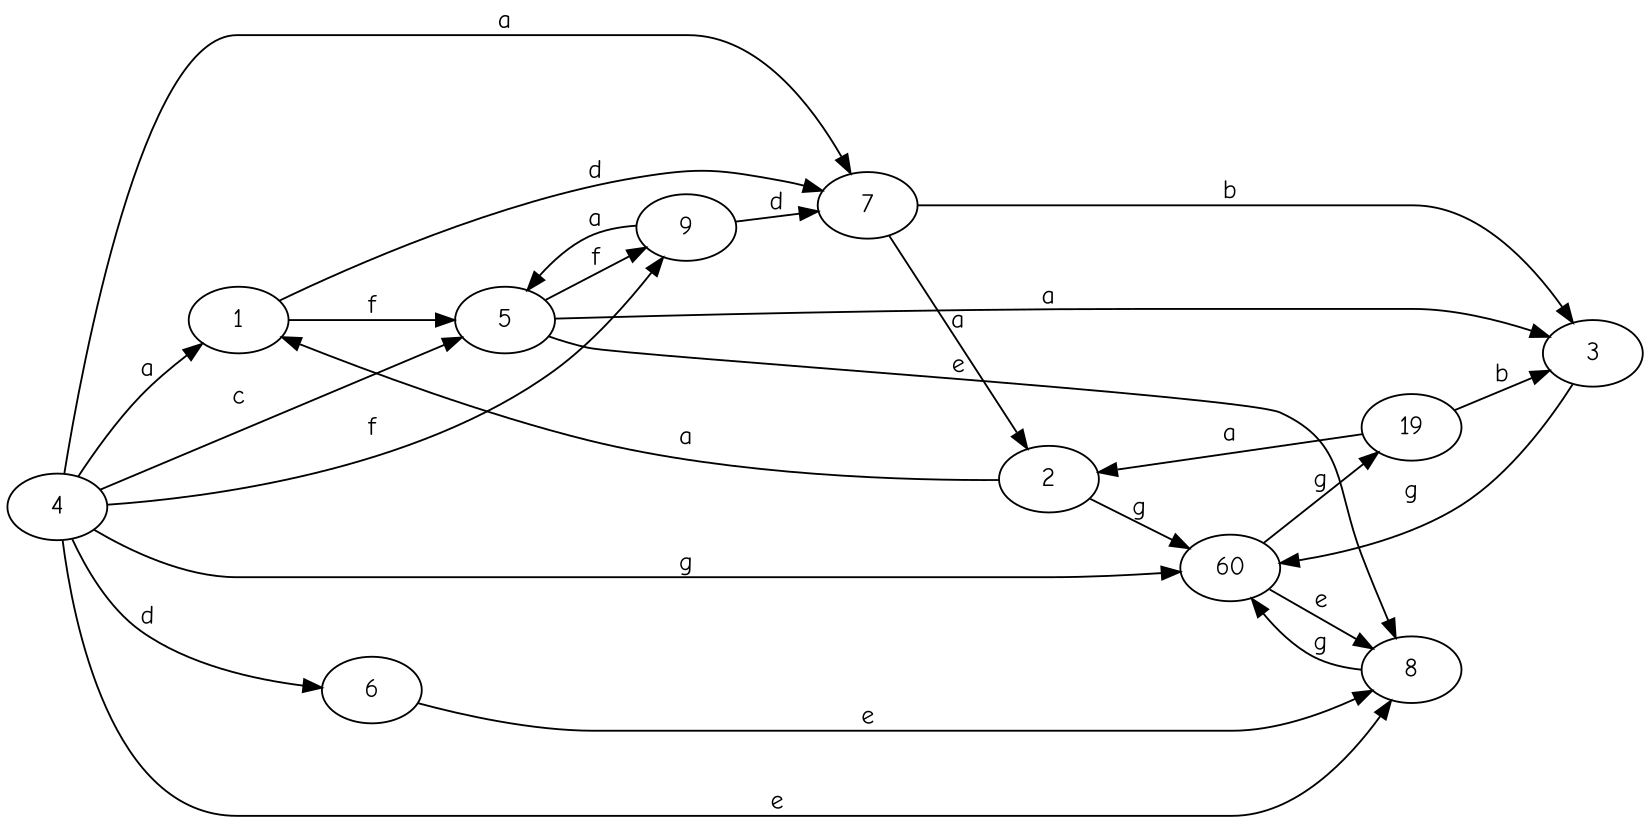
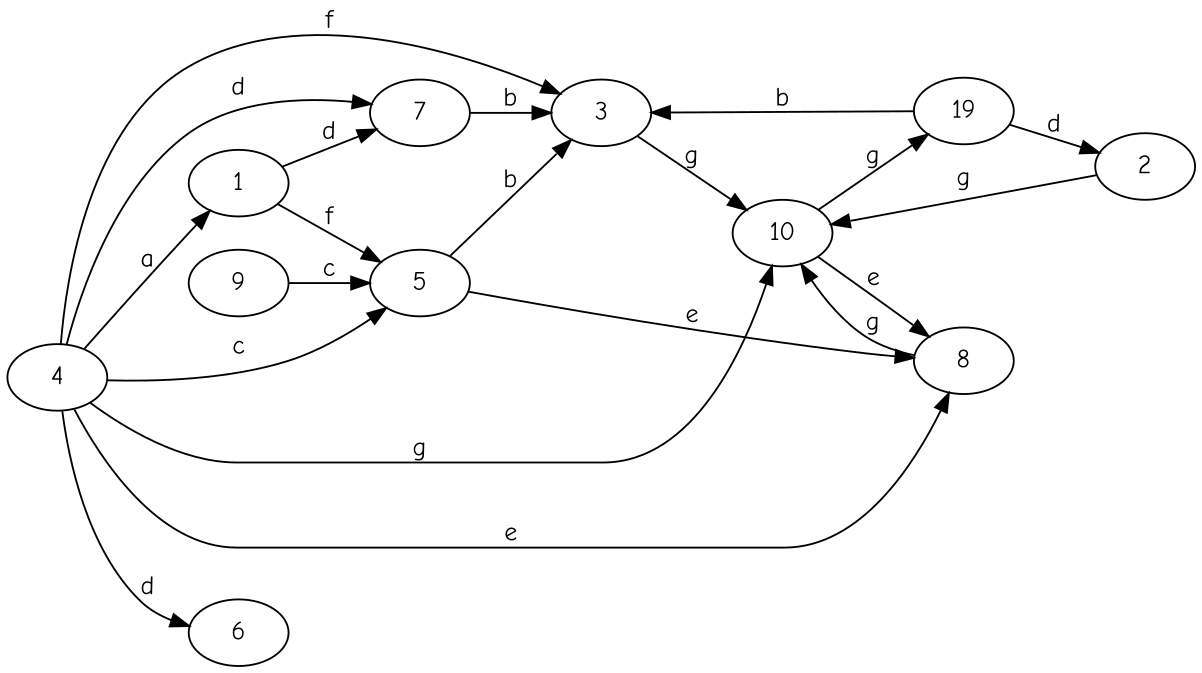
edge "4" -> "7": label "a" -> "d"
edge "9" -> "7": removed, label "d"
edge "9" -> "5": label "a" -> "c"
edge "5" -> "9": removed, label "f"
edge "5" -> "3": label "a" -> "b"
edge "7" -> "2": removed, label "a"
edge "19" -> "2": label "a" -> "d"
edge "4" -> "9": now "4" -> "3"
edge "2" -> "1": removed, label "a"
node "60": label "60" -> "10"
edge "6" -> "8": removed, label "e"
